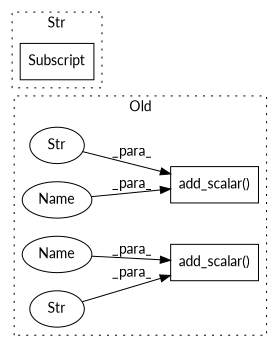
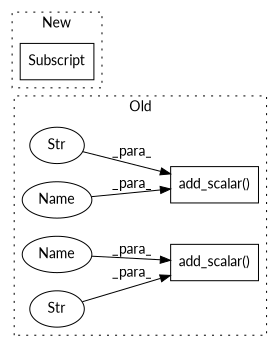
cluster "Str": label "Str" -> "New"
